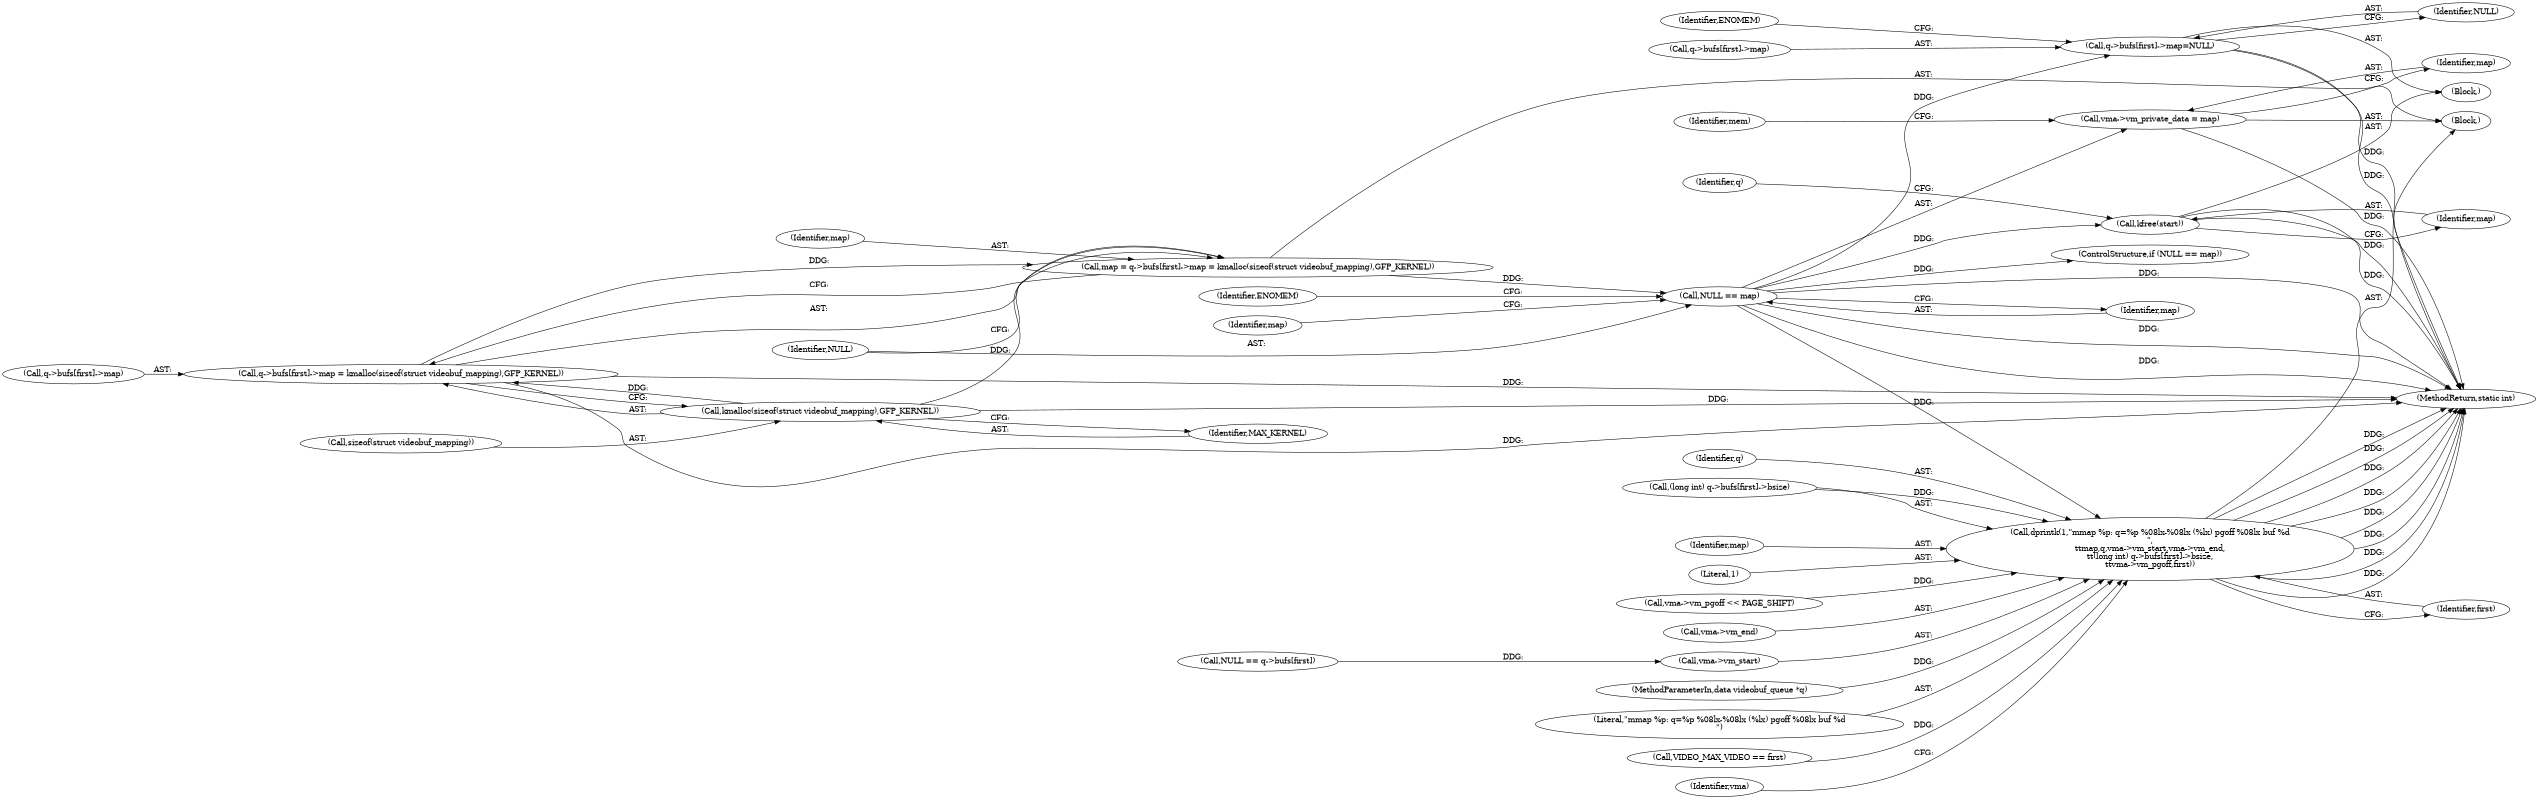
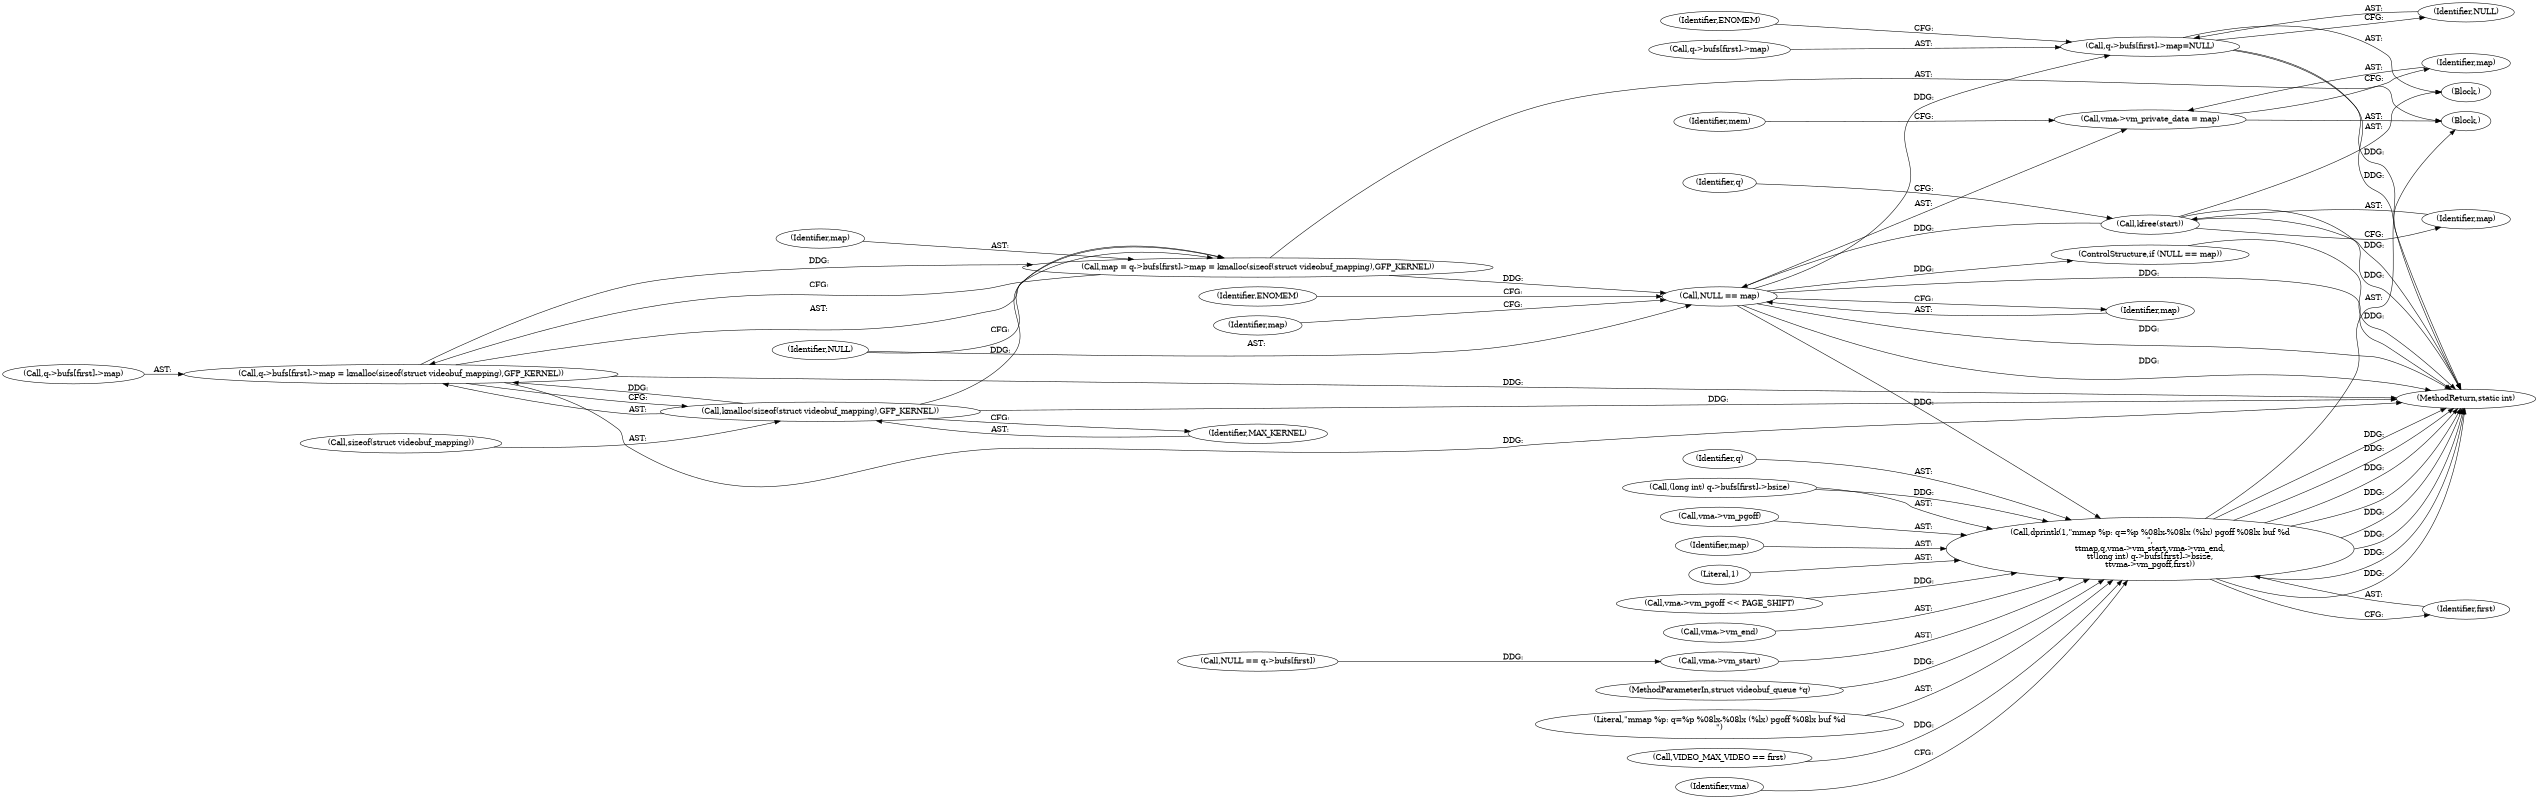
edge "(Call,vma->vm_private_data = map)" -> "(MethodReturn,static int)": now "(ControlStructure,if (NULL == map))" -> "(MethodReturn,static int)"
edge "(Call,NULL == map)" -> "(Call,kfree(start))": reversed
node "(Call,vma->vm_pgoff)": added
node "(MethodParameterIn,data videobuf_queue *q)": label "(MethodParameterIn,data videobuf_queue *q)" -> "(MethodParameterIn,struct videobuf_queue *q)"
